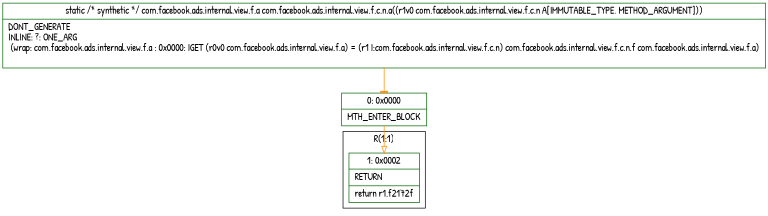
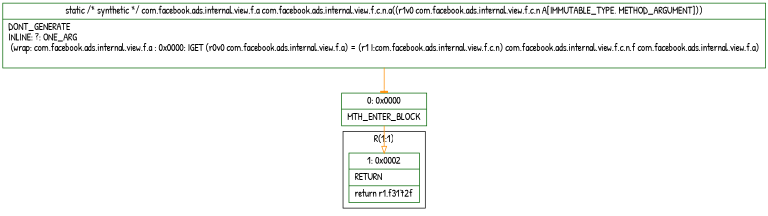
node "1: 0x0002": text "return r1.f2172f" -> "return r1.f3172f"
